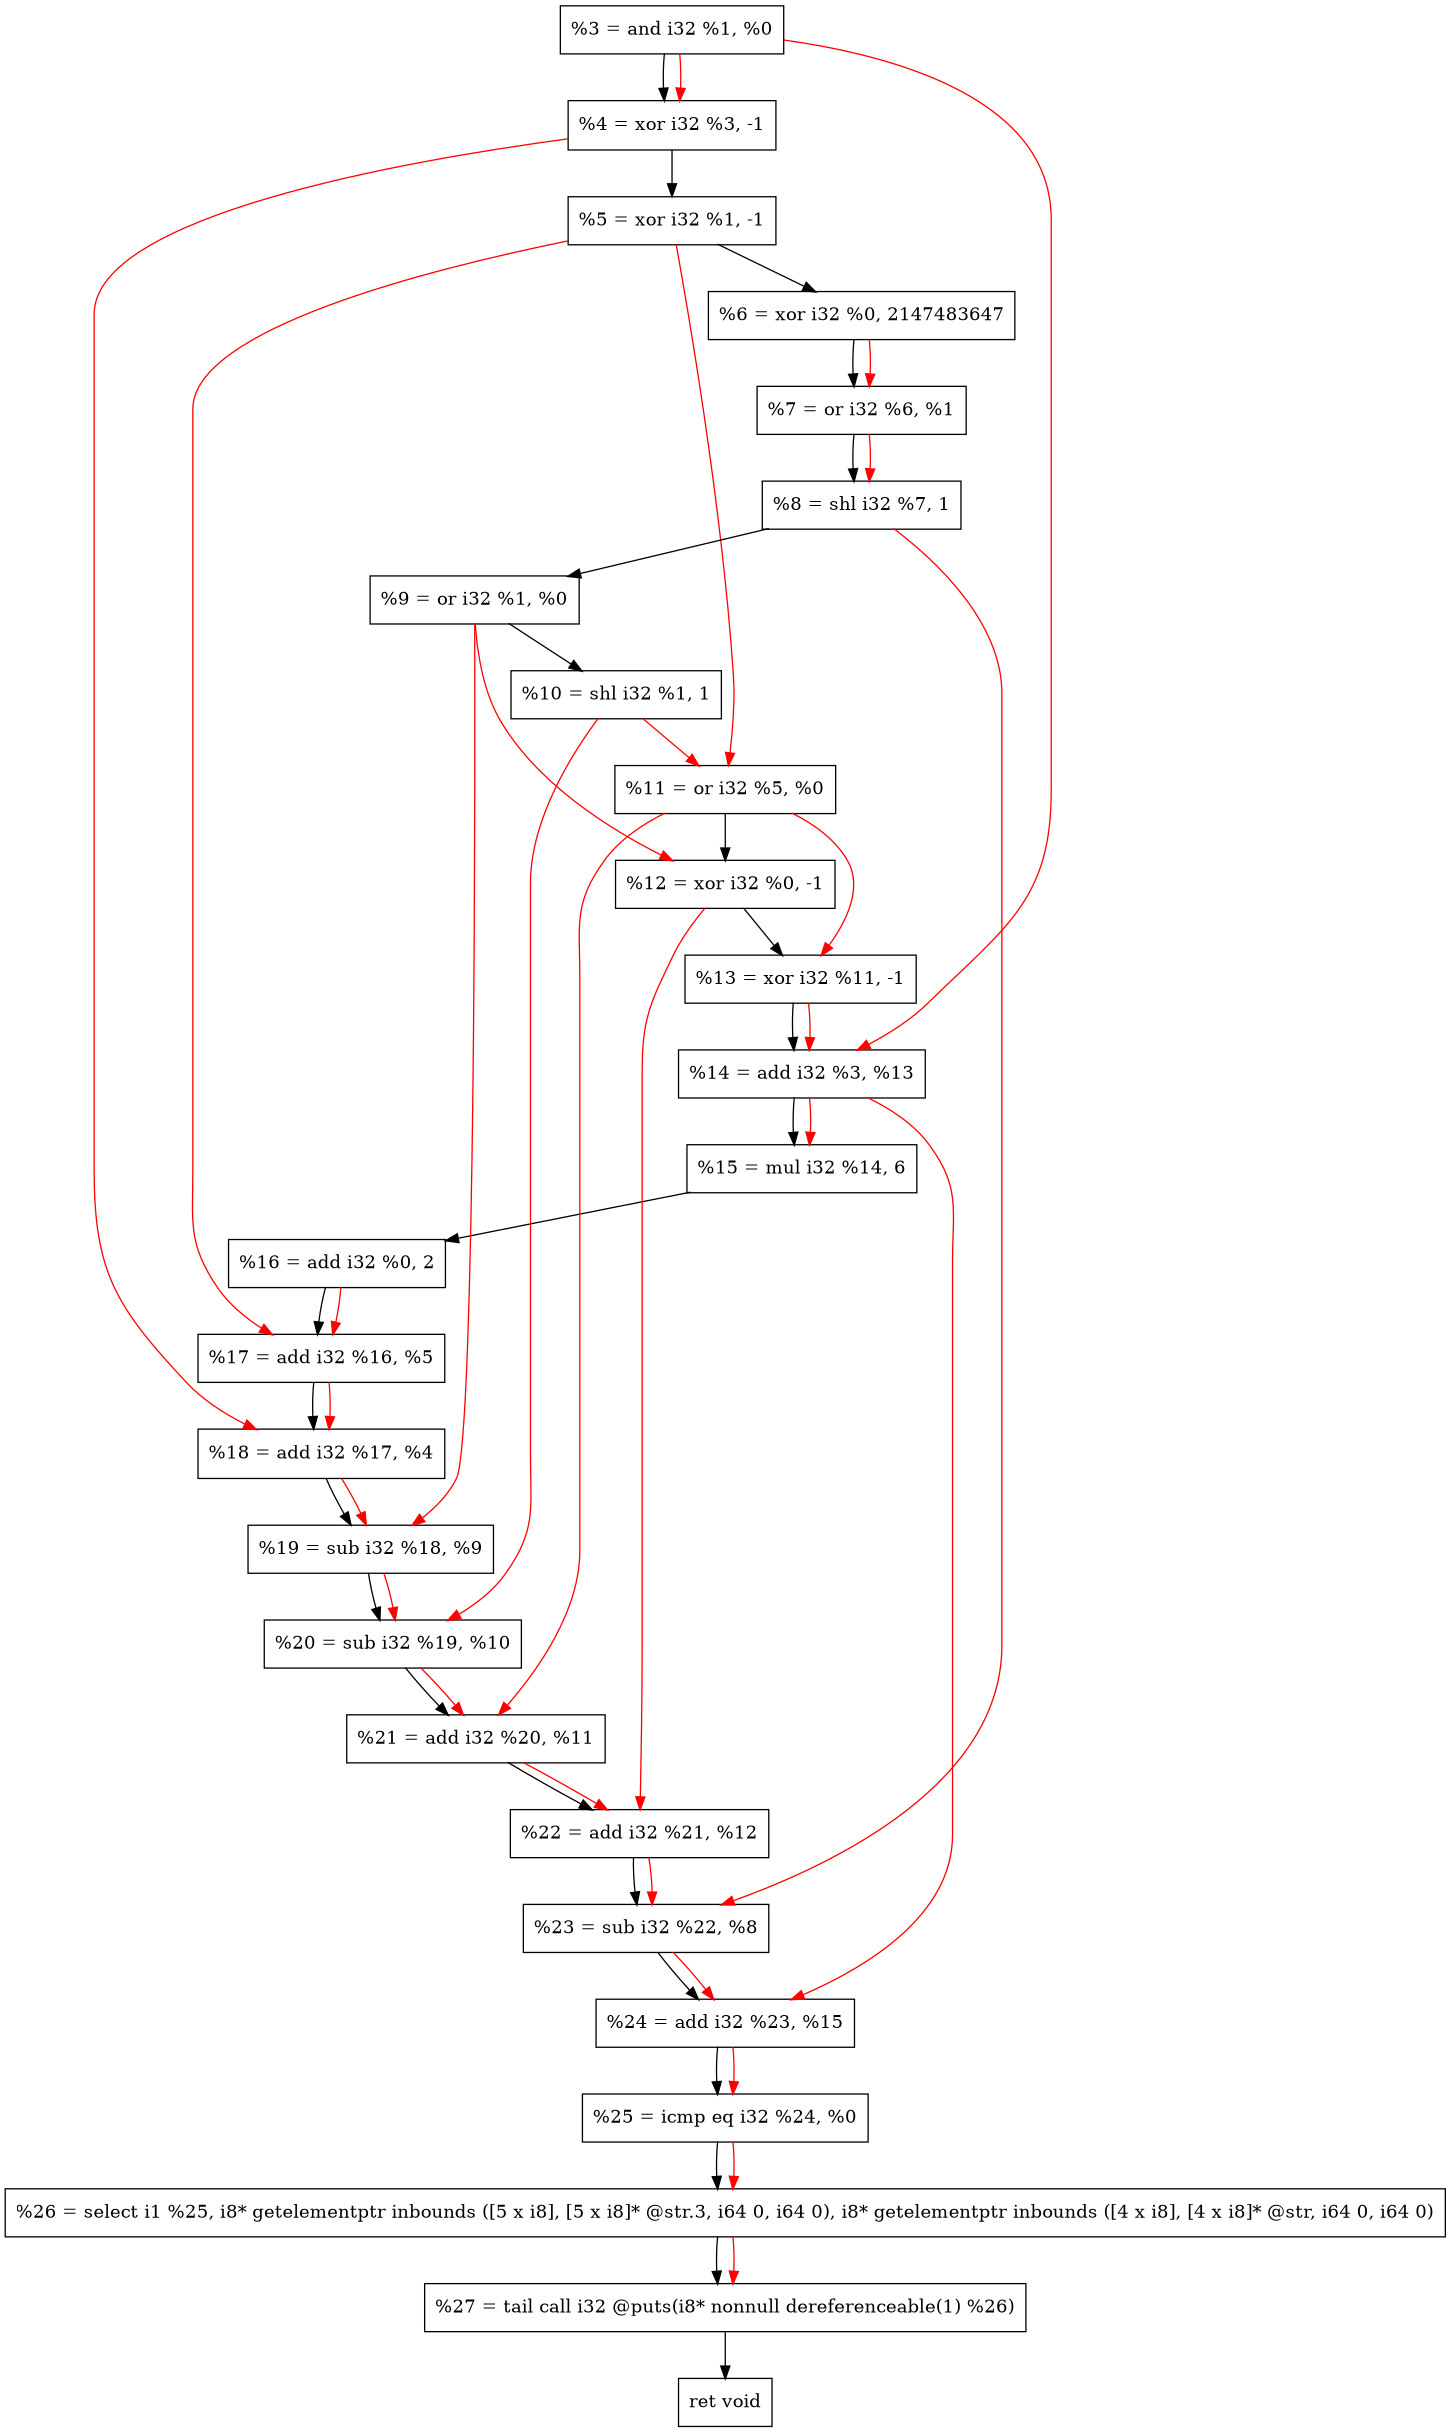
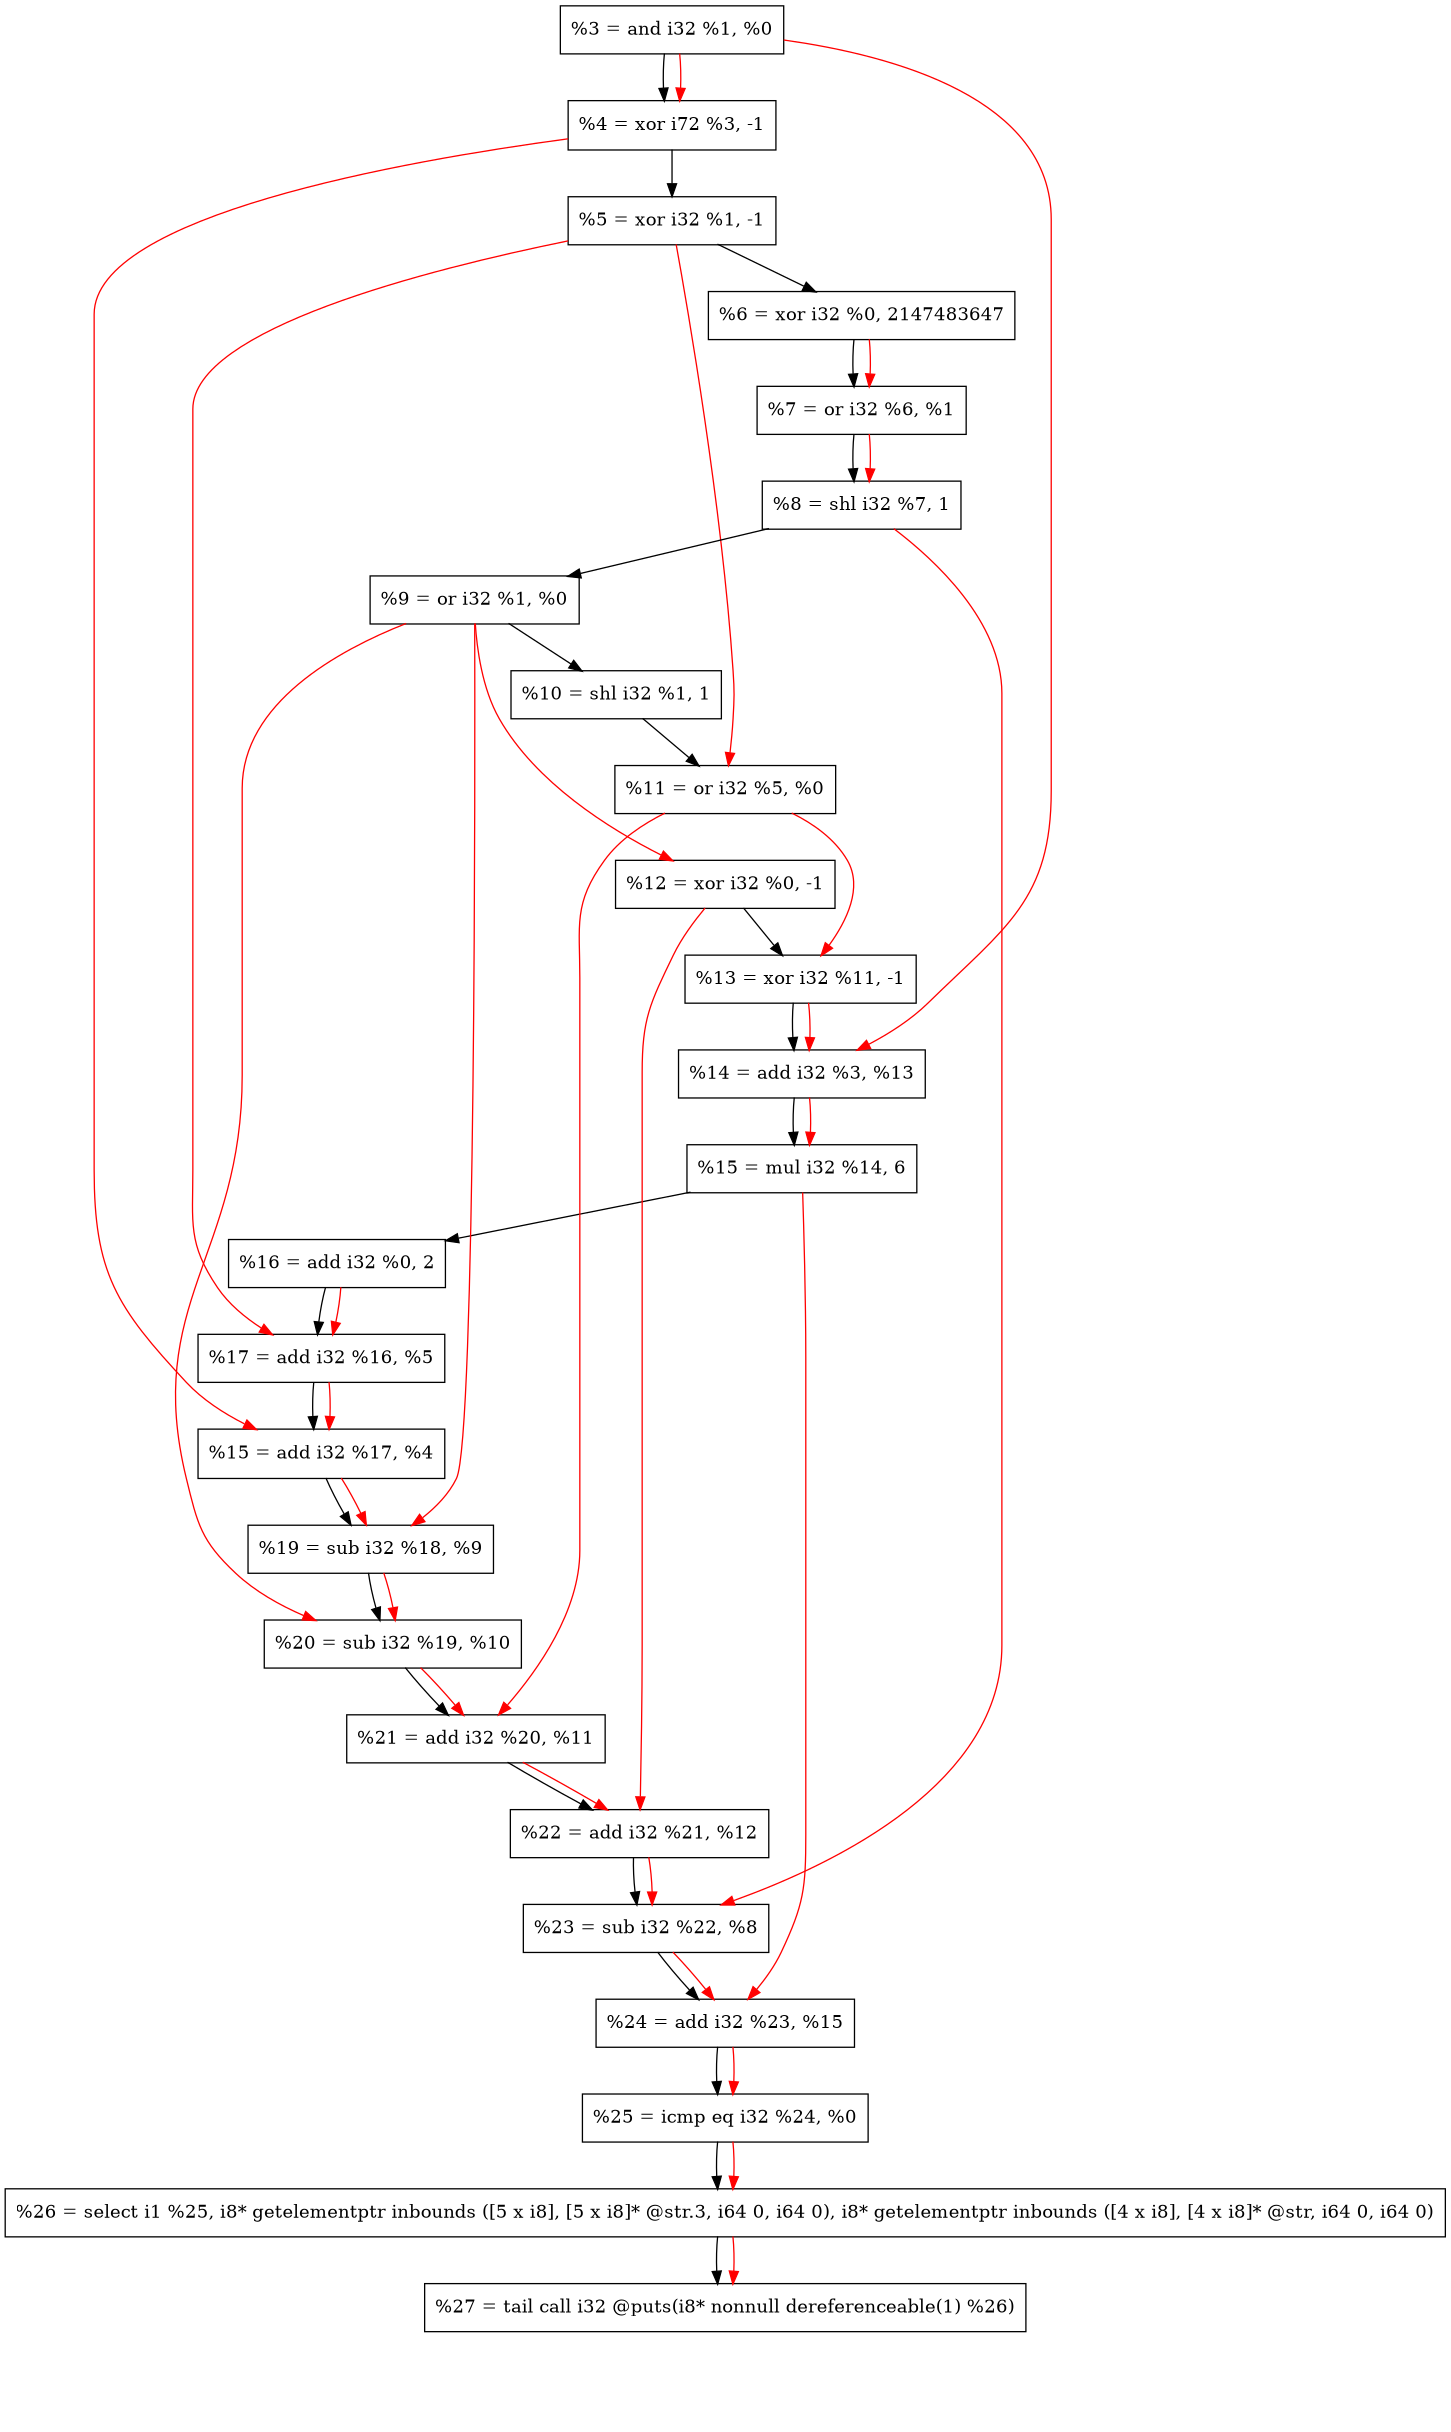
node "%4 = xor i32 %3, -1": label "%4 = xor i32 %3, -1" -> "%4 = xor i72 %3, -1"
edge "%10 = shl i32 %1, 1" -> "%11 = or i32 %5, %0": color red -> black
edge "%11 = or i32 %5, %0" -> "%12 = xor i32 %0, -1": removed
edge "%10 = shl i32 %1, 1" -> "%20 = sub i32 %19, %10": now "%9 = or i32 %1, %0" -> "%20 = sub i32 %19, %10"
node "%18 = add i32 %17, %4": label "%18 = add i32 %17, %4" -> "%15 = add i32 %17, %4"
edge "%14 = add i32 %3, %13" -> "%24 = add i32 %23, %15": now "%15 = mul i32 %14, 6" -> "%24 = add i32 %23, %15"
node "ret void": removed
